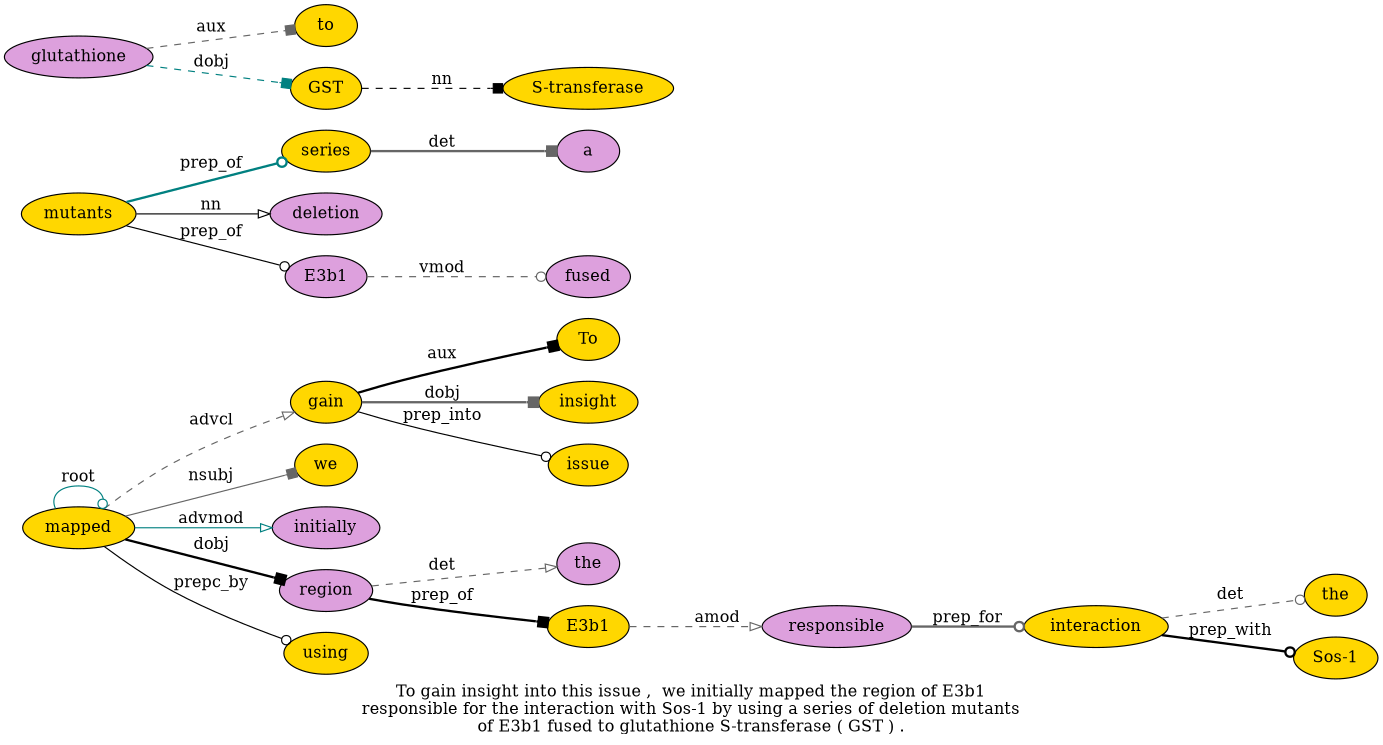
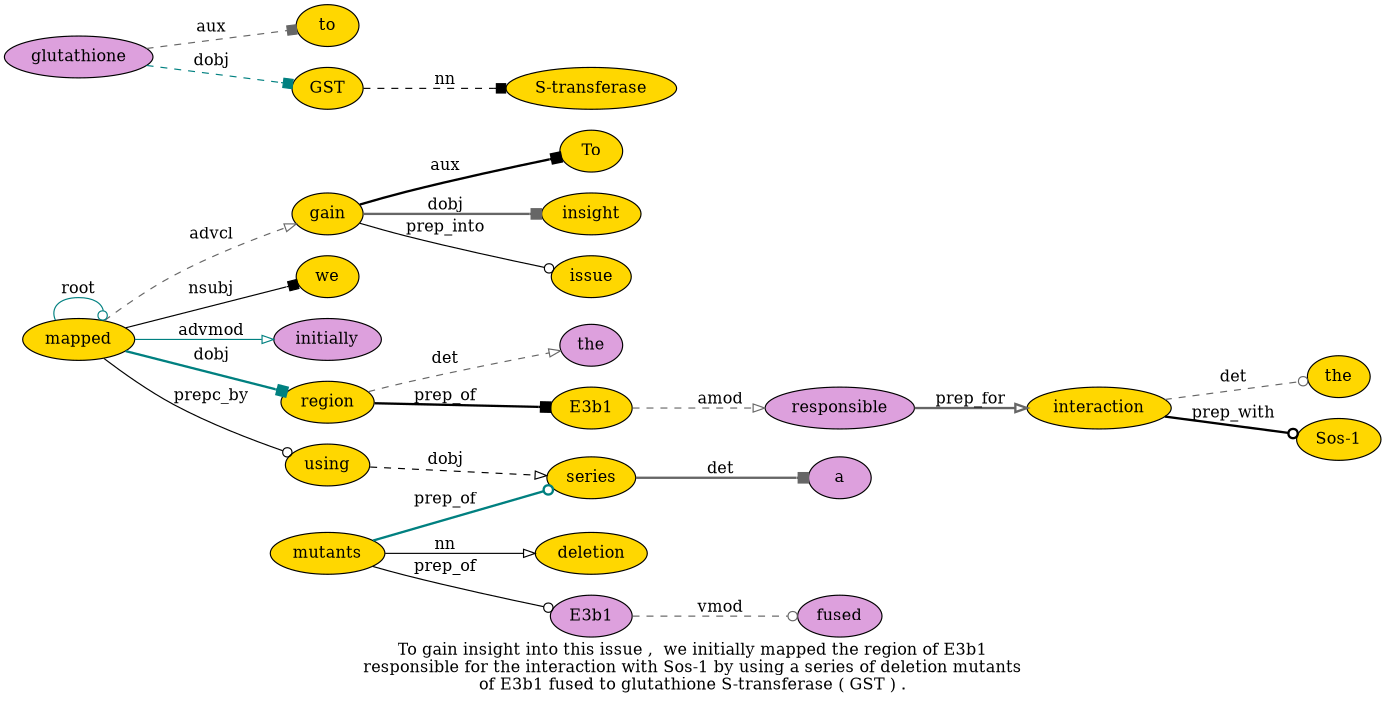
node "deletion": fillcolor plum -> gold
edge "using" -> "series": added, label "dobj"
edge "mapped" -> "we": color gray40 -> black
edge "mapped" -> "region": color black -> teal
node "region": fillcolor plum -> gold
edge "responsible" -> "interaction": arrowhead odot -> onormal
